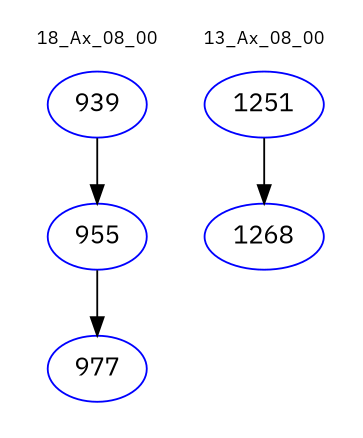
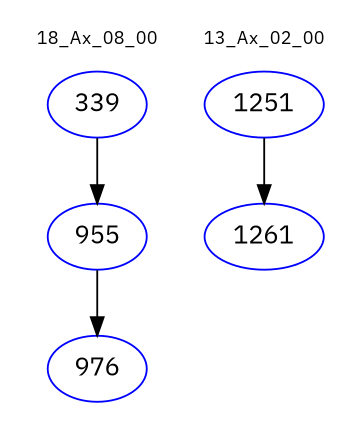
cluster "13_Ax_08_00": label "13_Ax_08_00" -> "13_Ax_02_00"
node "939": label "939" -> "339"
node "1268": label "1268" -> "1261"
node "977": label "977" -> "976"
